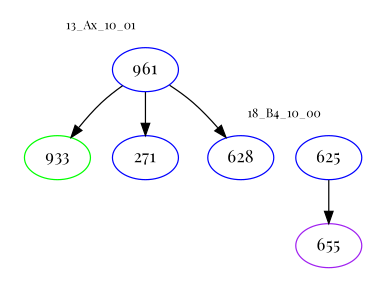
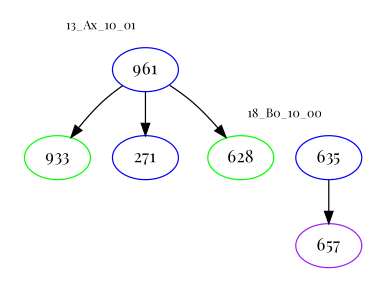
cluster "18_B4_10_00": label "18_B4_10_00" -> "18_B0_10_00"
node "628": color blue -> green
node "625": label "625" -> "635"
node "655": label "655" -> "657"
